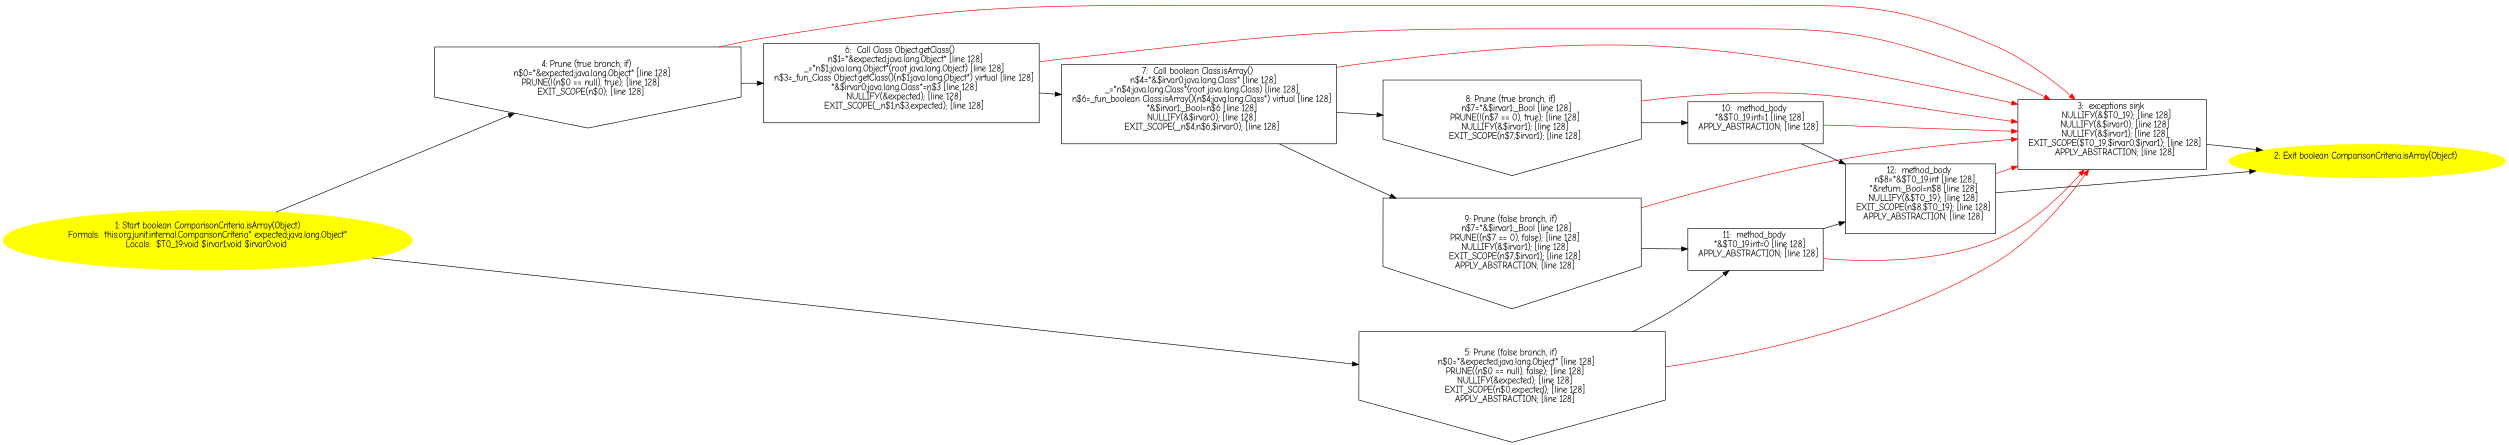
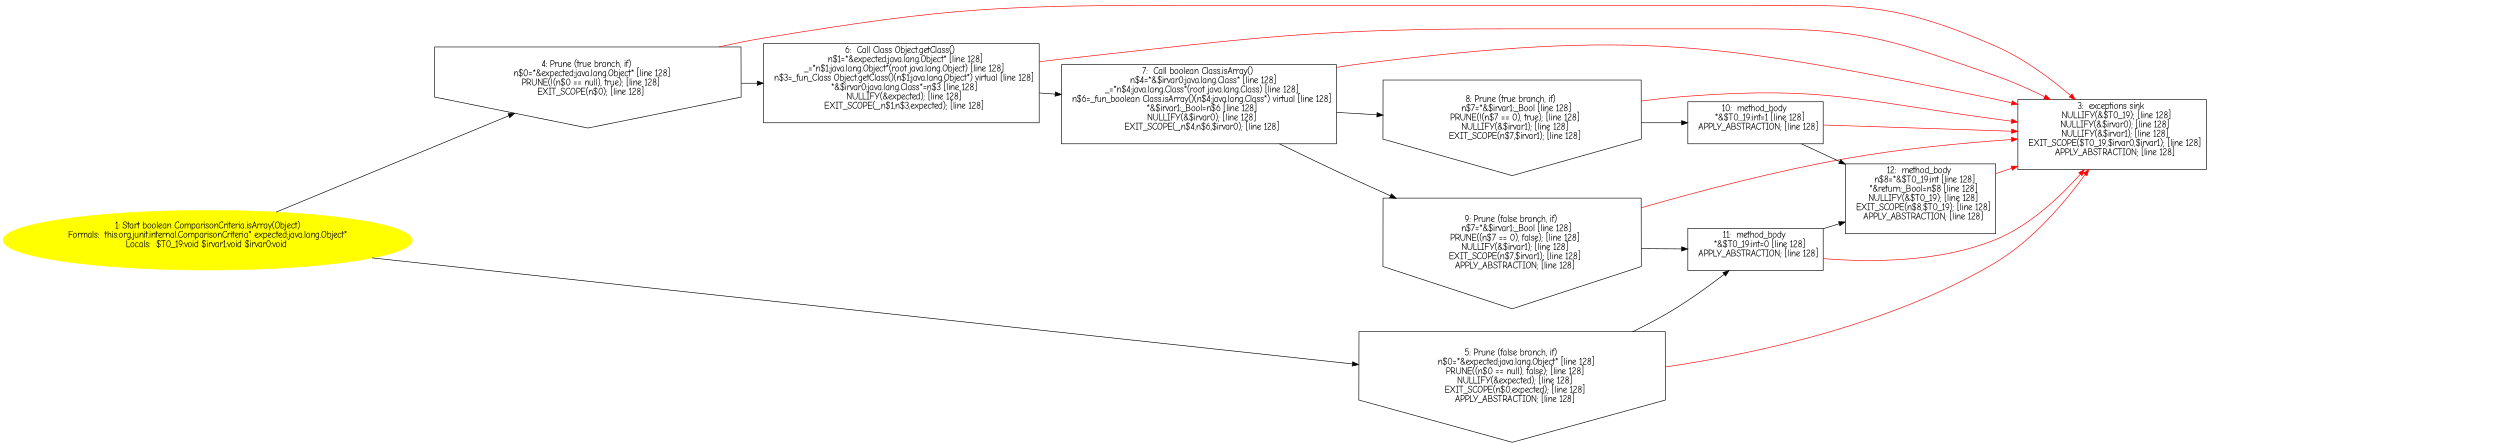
node "2: Exit boolean ComparisonCriteria.isArray(Object)": removed
